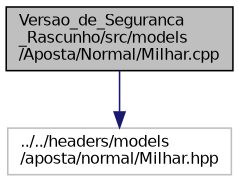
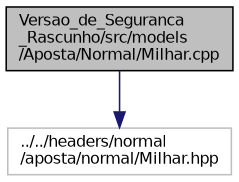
node "../../headers/models /aposta/normal/Milhar.hpp": label "../../headers/models /aposta/normal/Milhar.hpp" -> "../../headers/normal /aposta/normal/Milhar.hpp"
